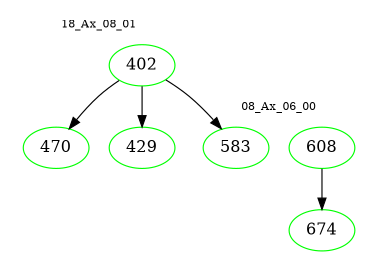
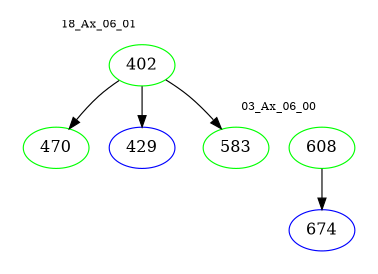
cluster "18_Ax_08_01": label "18_Ax_08_01" -> "18_Ax_06_01"
cluster "08_Ax_06_00": label "08_Ax_06_00" -> "03_Ax_06_00"
node "429": color green -> blue
node "674": color green -> blue
